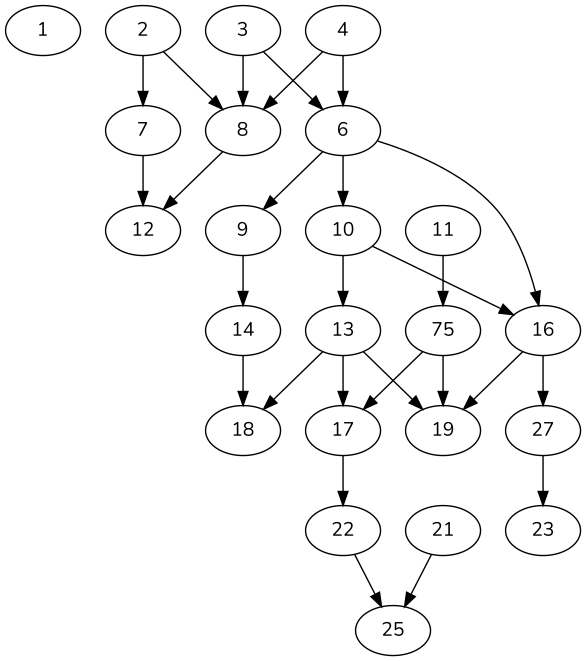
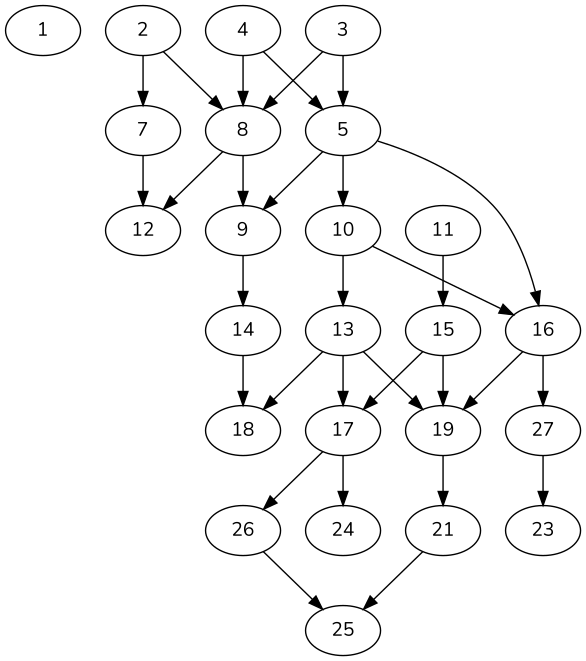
node "6": label "6" -> "5"
edge "8" -> "9": added
node "75": label "75" -> "15"
edge "19" -> "21": added
node "22": label "22" -> "26"
node "24": added
